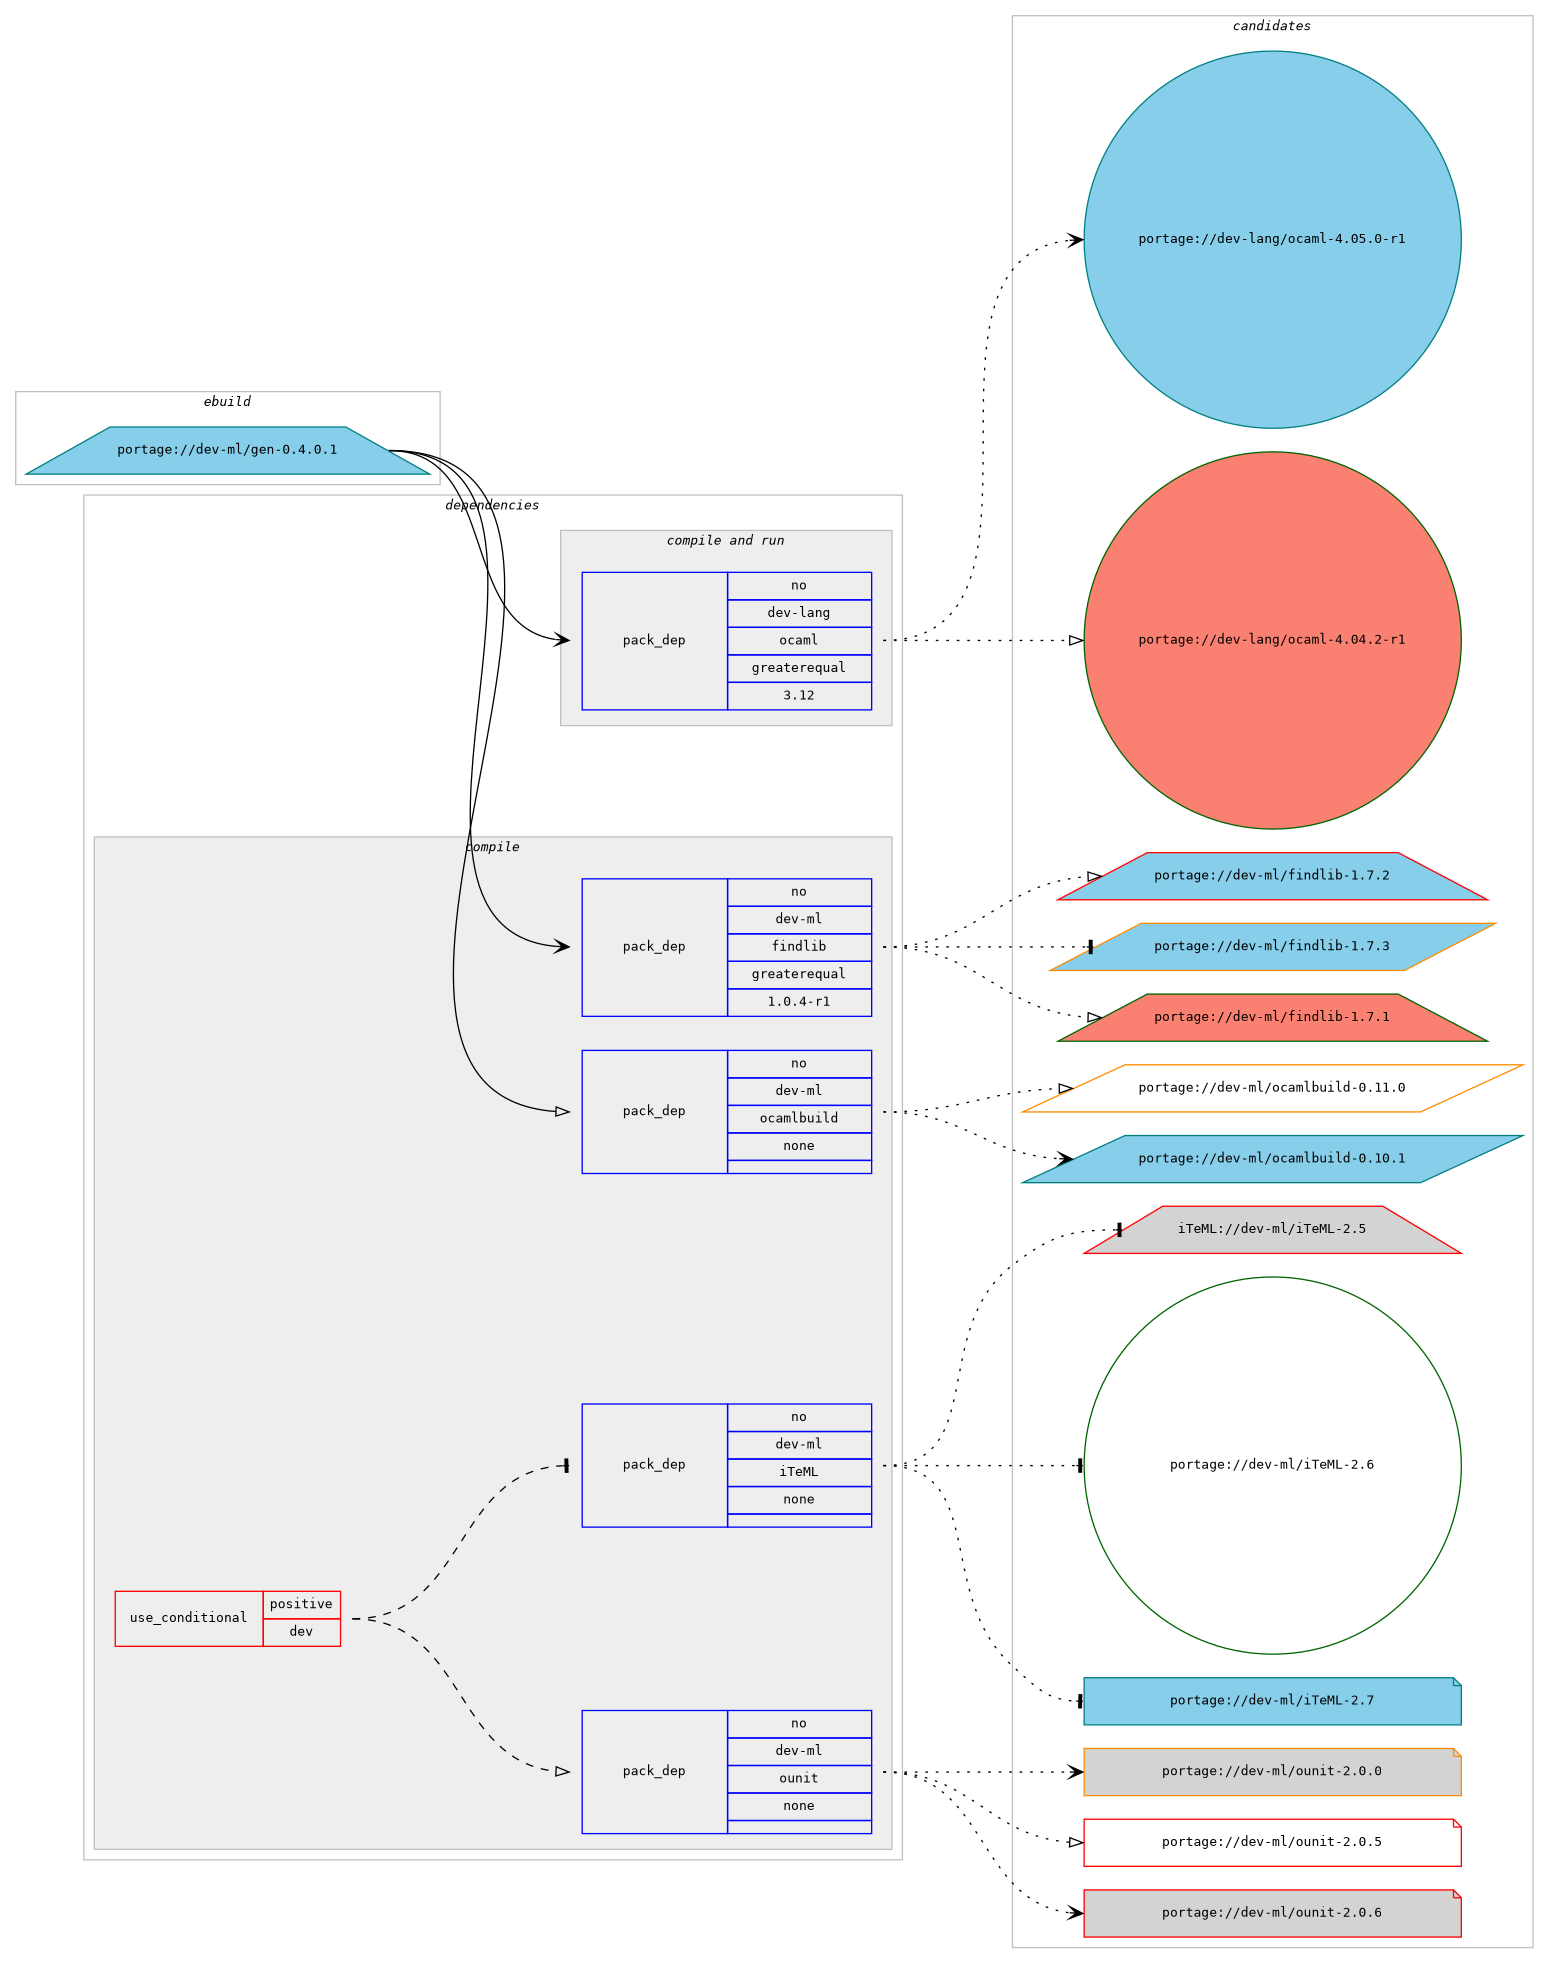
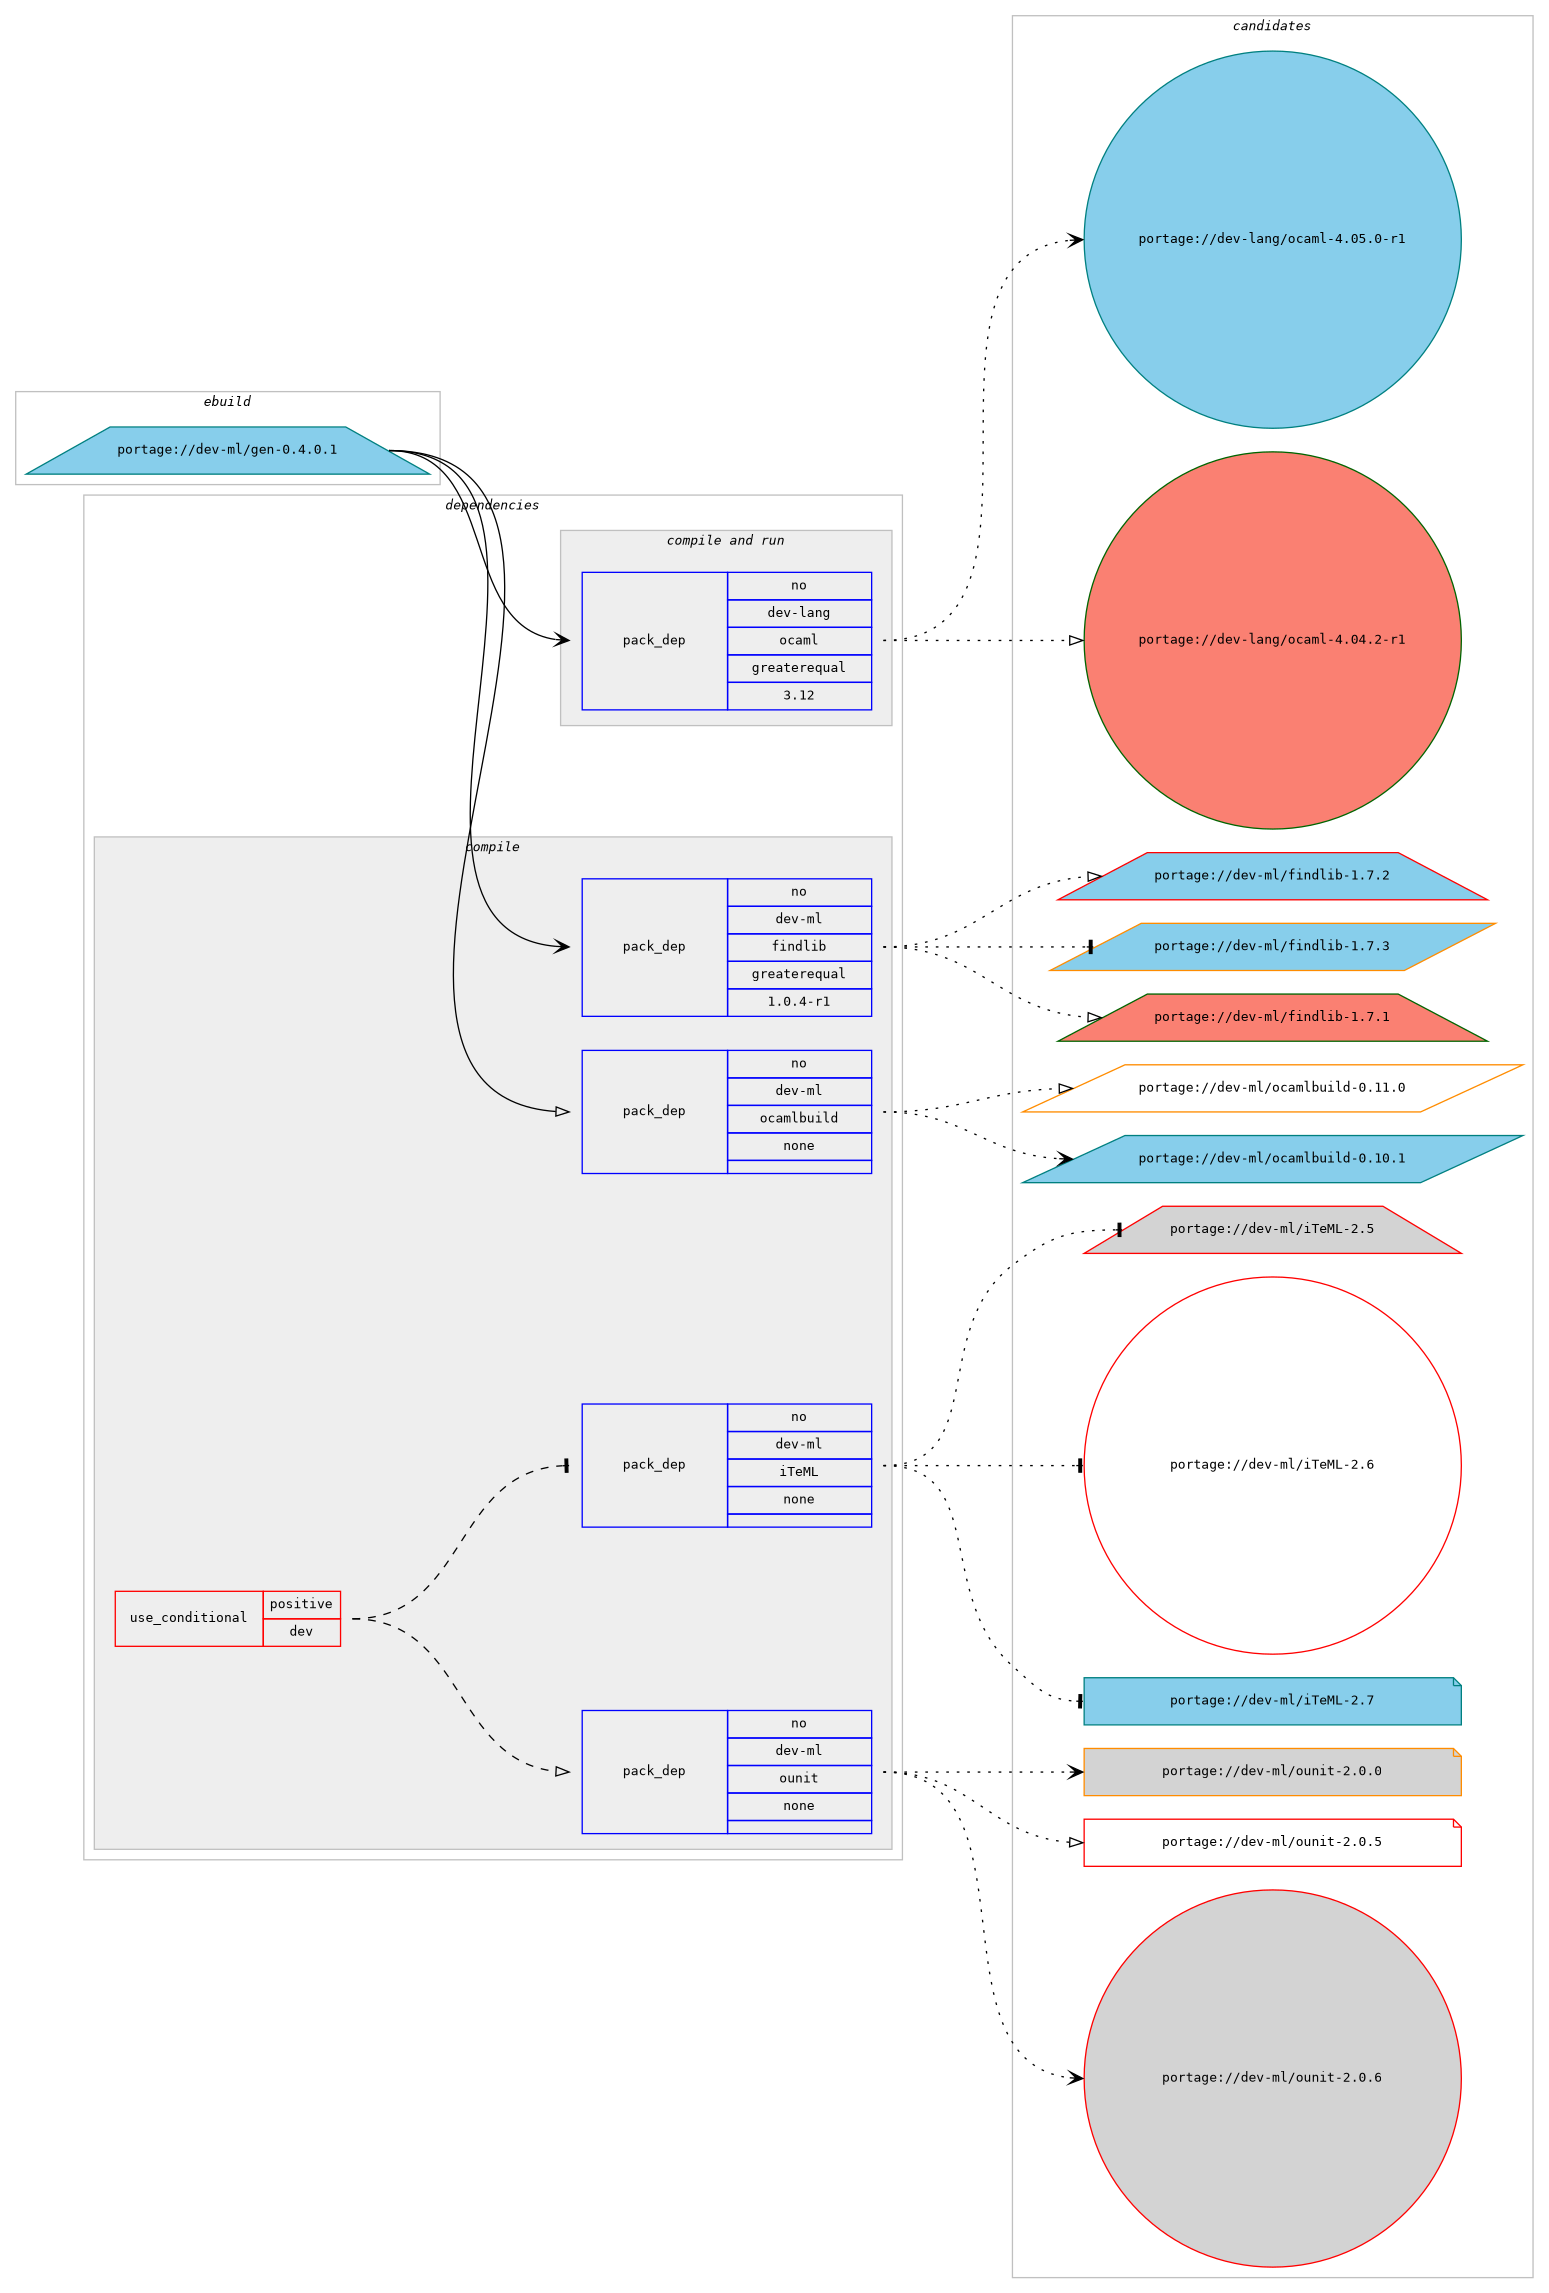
node "iTeML://dev-ml/iTeML-2.5": label "iTeML://dev-ml/iTeML-2.5" -> "portage://dev-ml/iTeML-2.5"
node "portage://dev-ml/iTeML-2.6": color darkgreen -> red
node "portage://dev-ml/ounit-2.0.6": shape note -> circle
